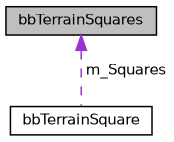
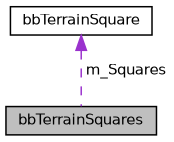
edge "bbTerrainSquare" -> "bbTerrainSquares": reversed
